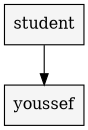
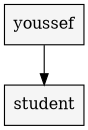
edge "student" -> "youssef": reversed
